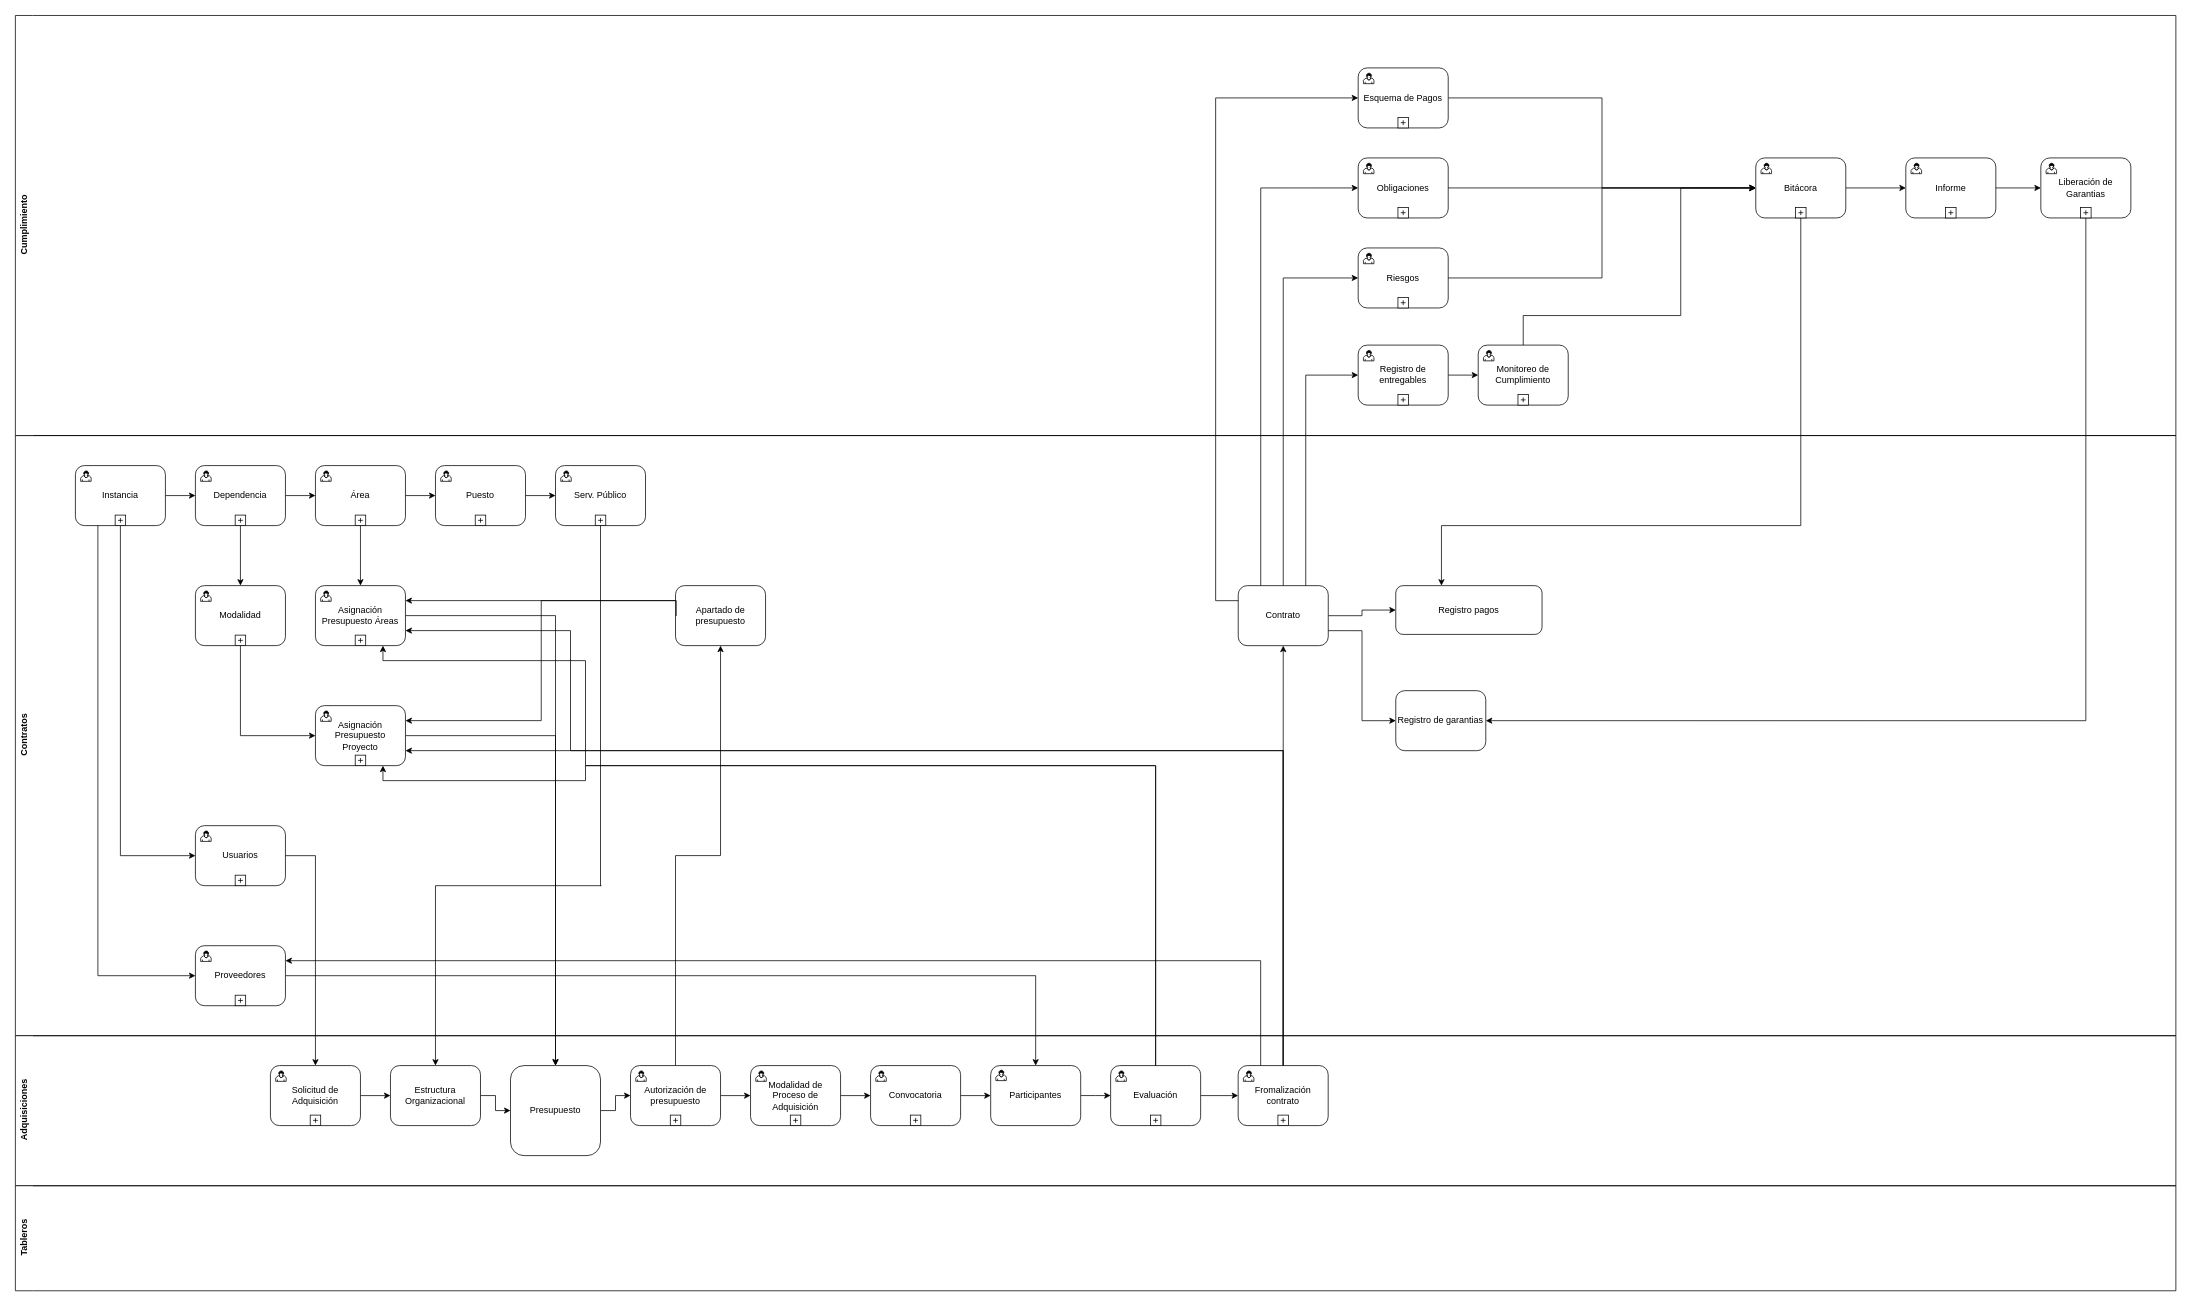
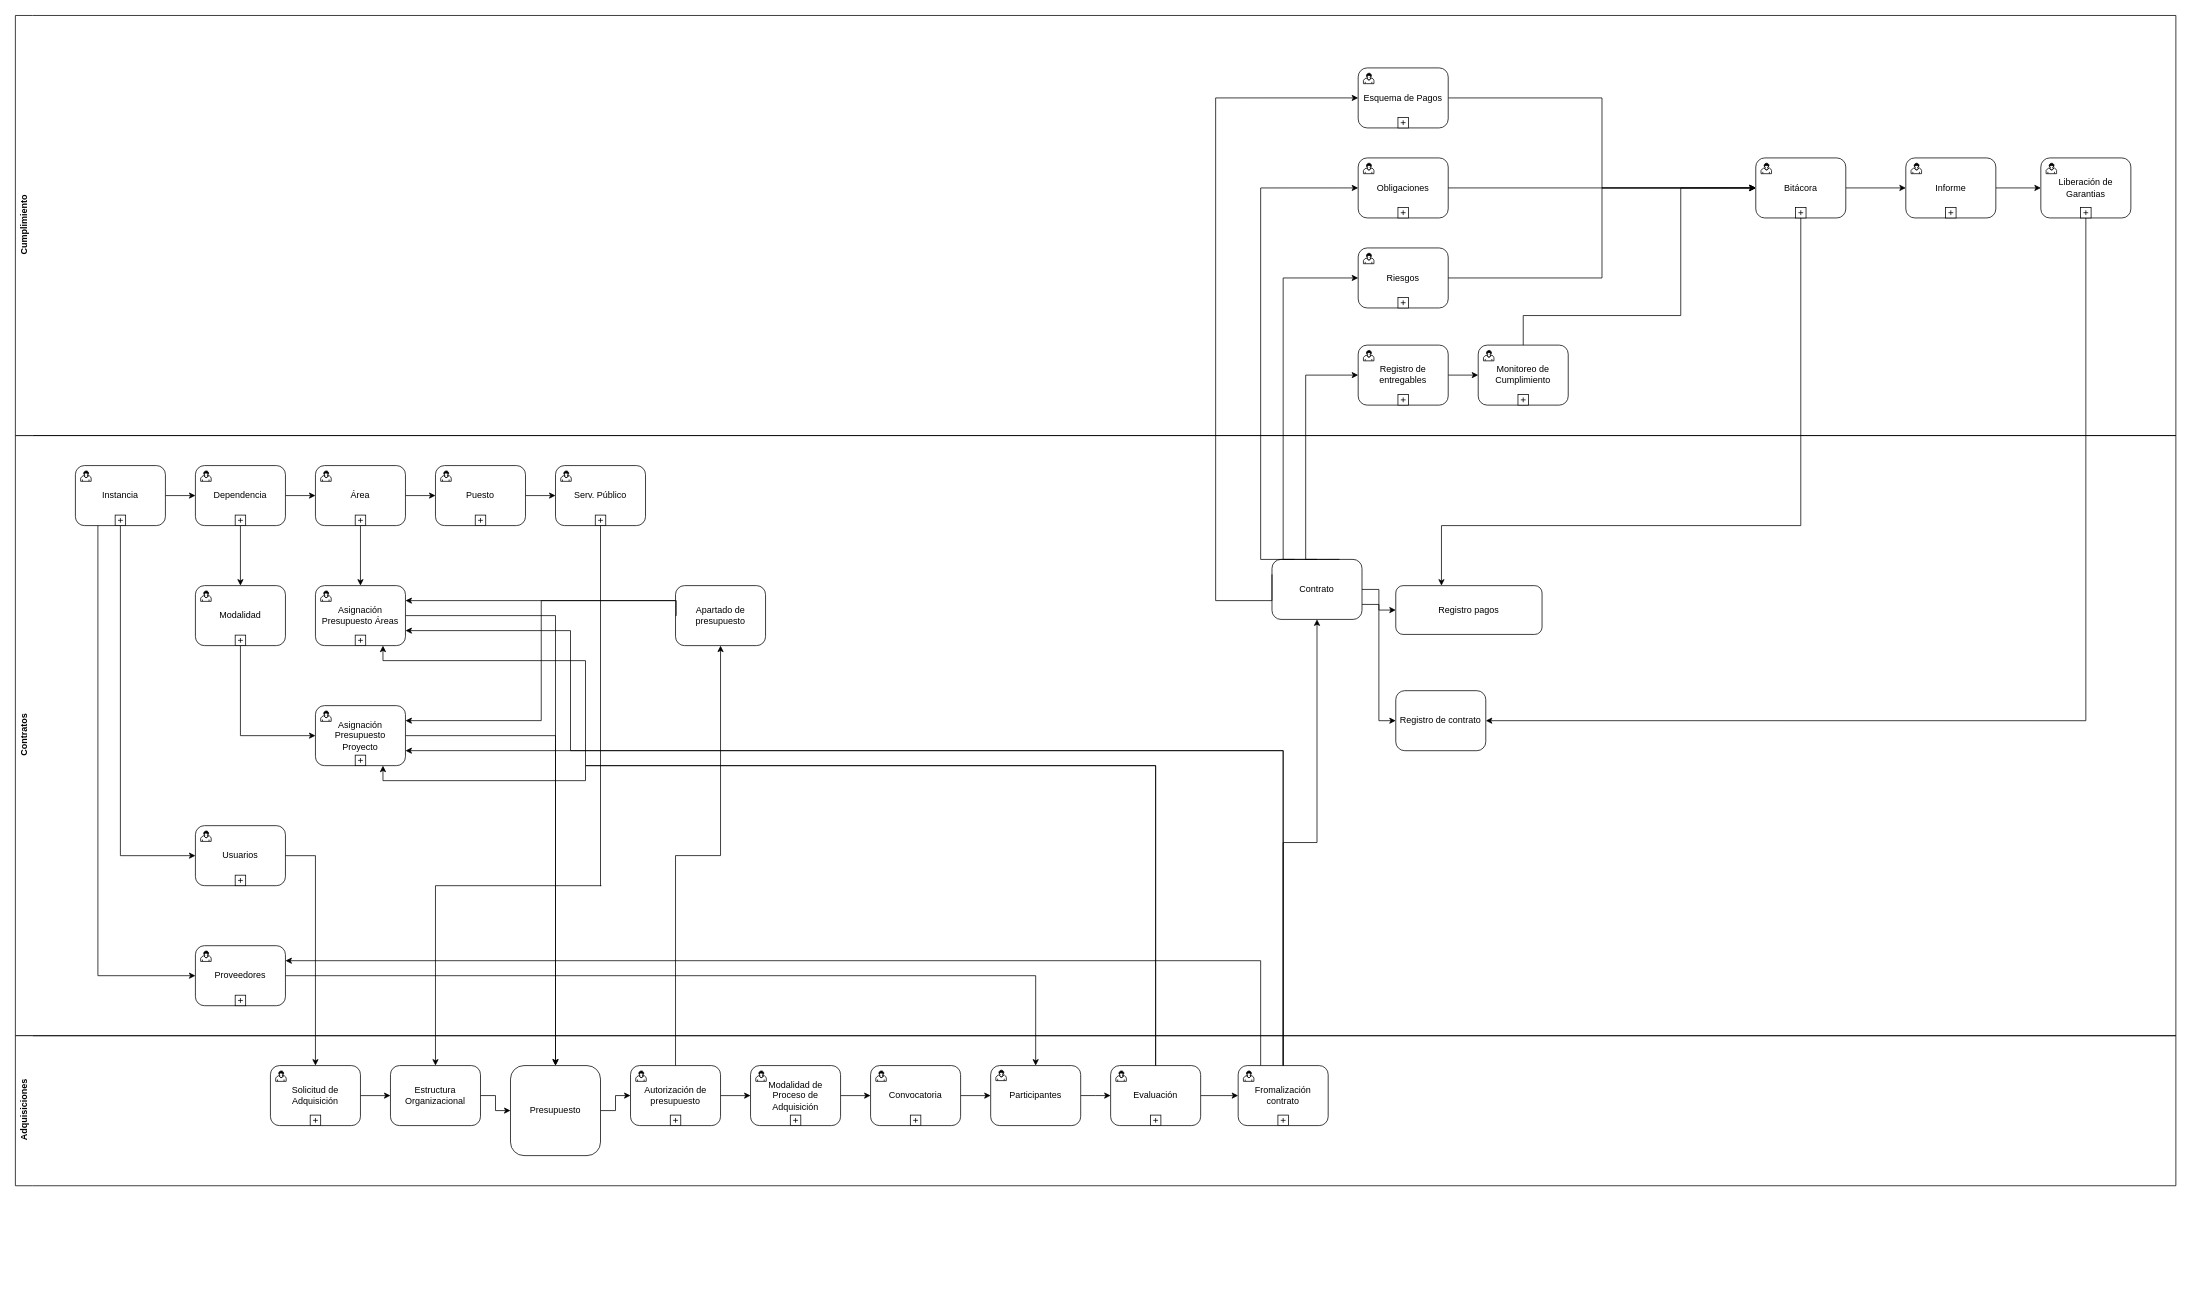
node "Contrato": moved (1283, 615) -> (1317, 589)
node "Registro de garantias": label "Registro de garantias" -> "Registro de contrato"
node "Tableros": removed
